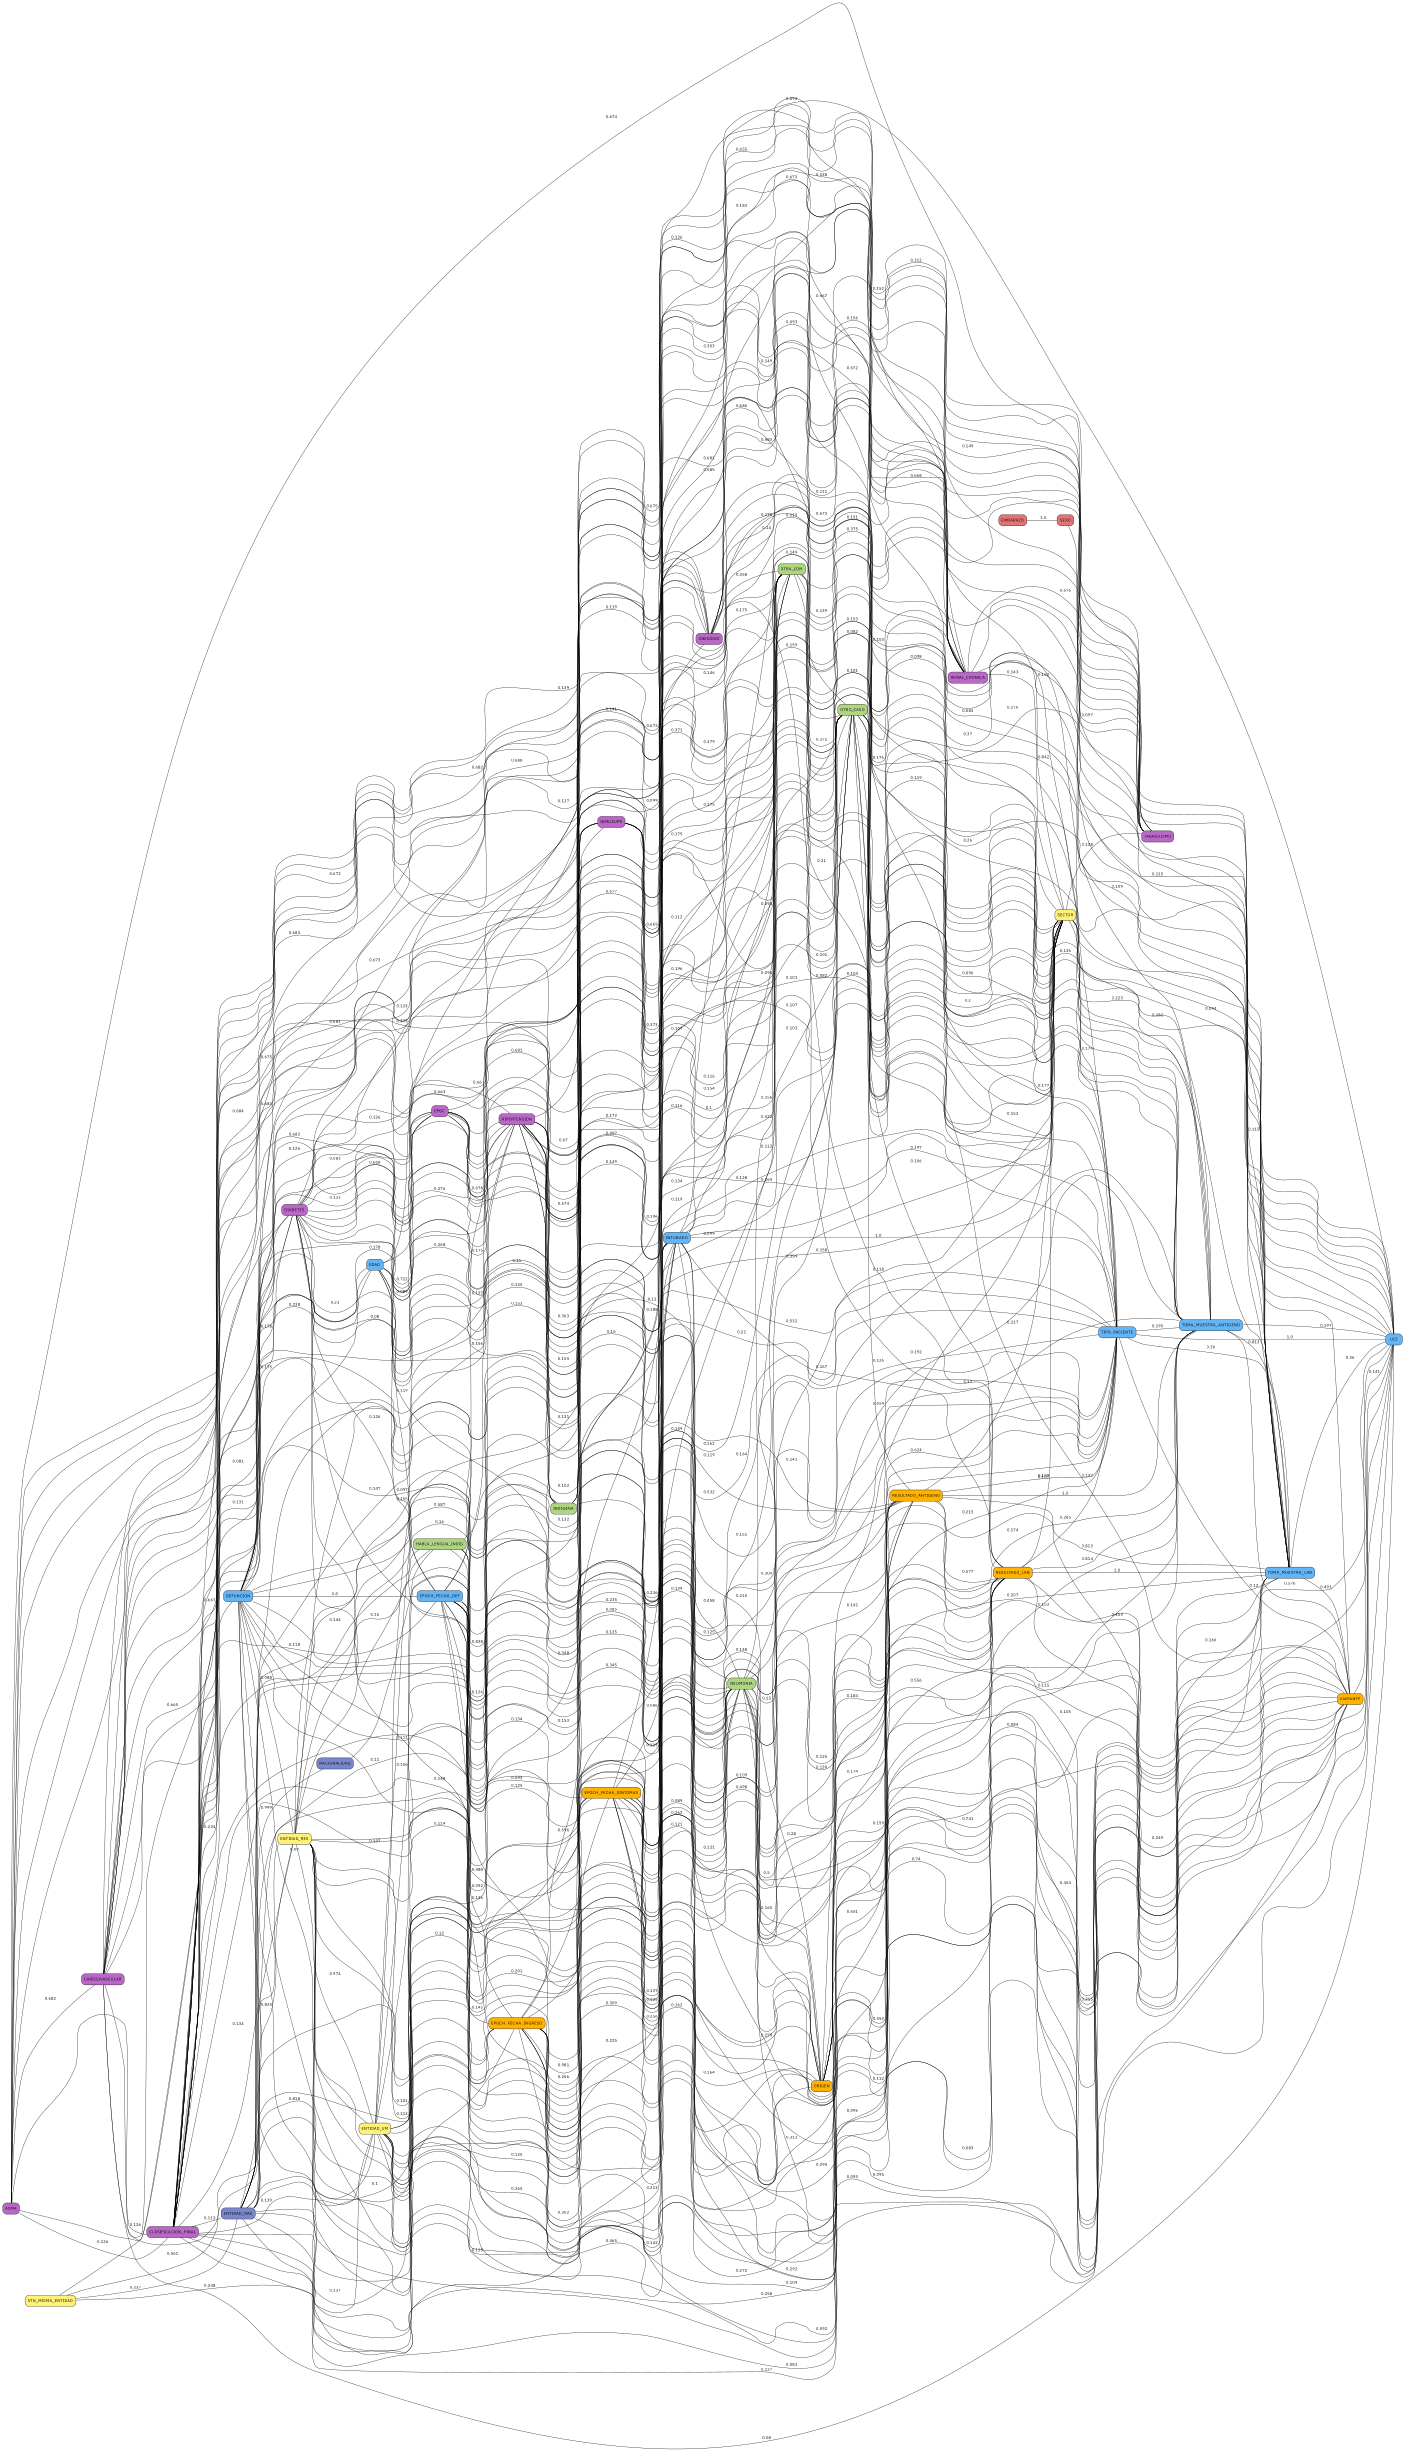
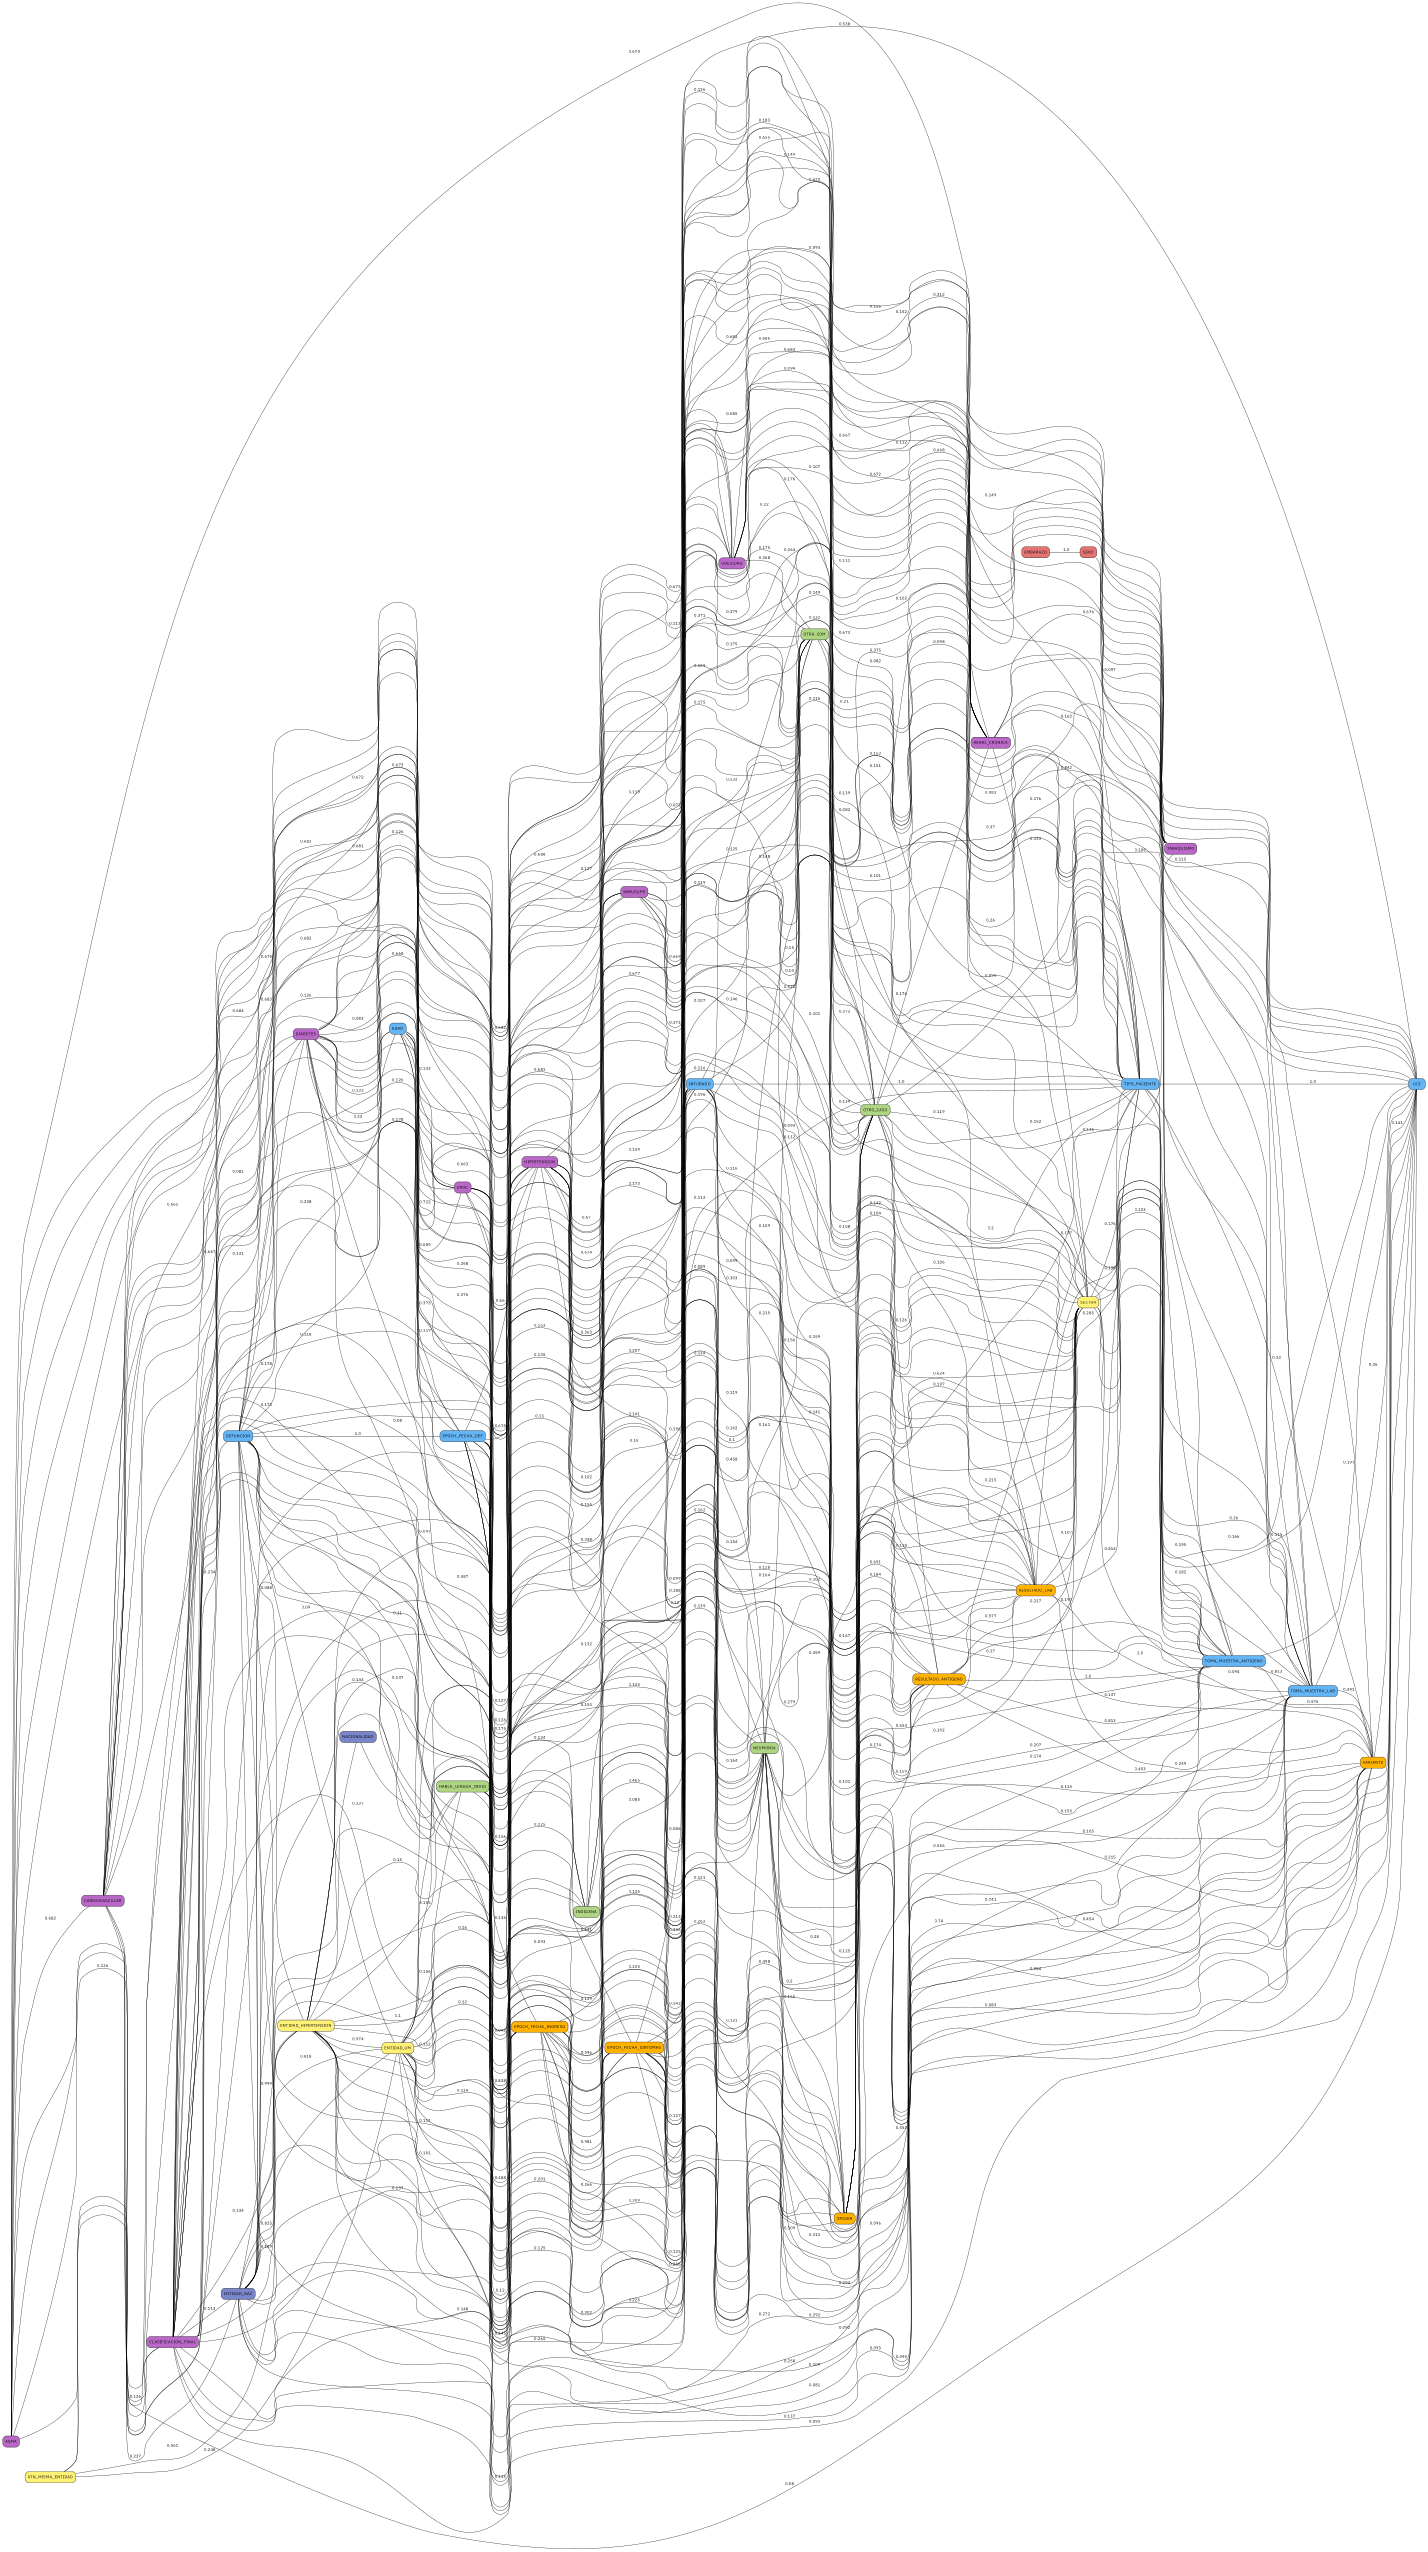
node "ENTIDAD_RES": label "ENTIDAD_RES" -> "ENTIDAD_HIPERTENSION"
edge "EPOCH_FECHA_SINTOMAS" -- "ENTIDAD_UM": added, label "0.12"
